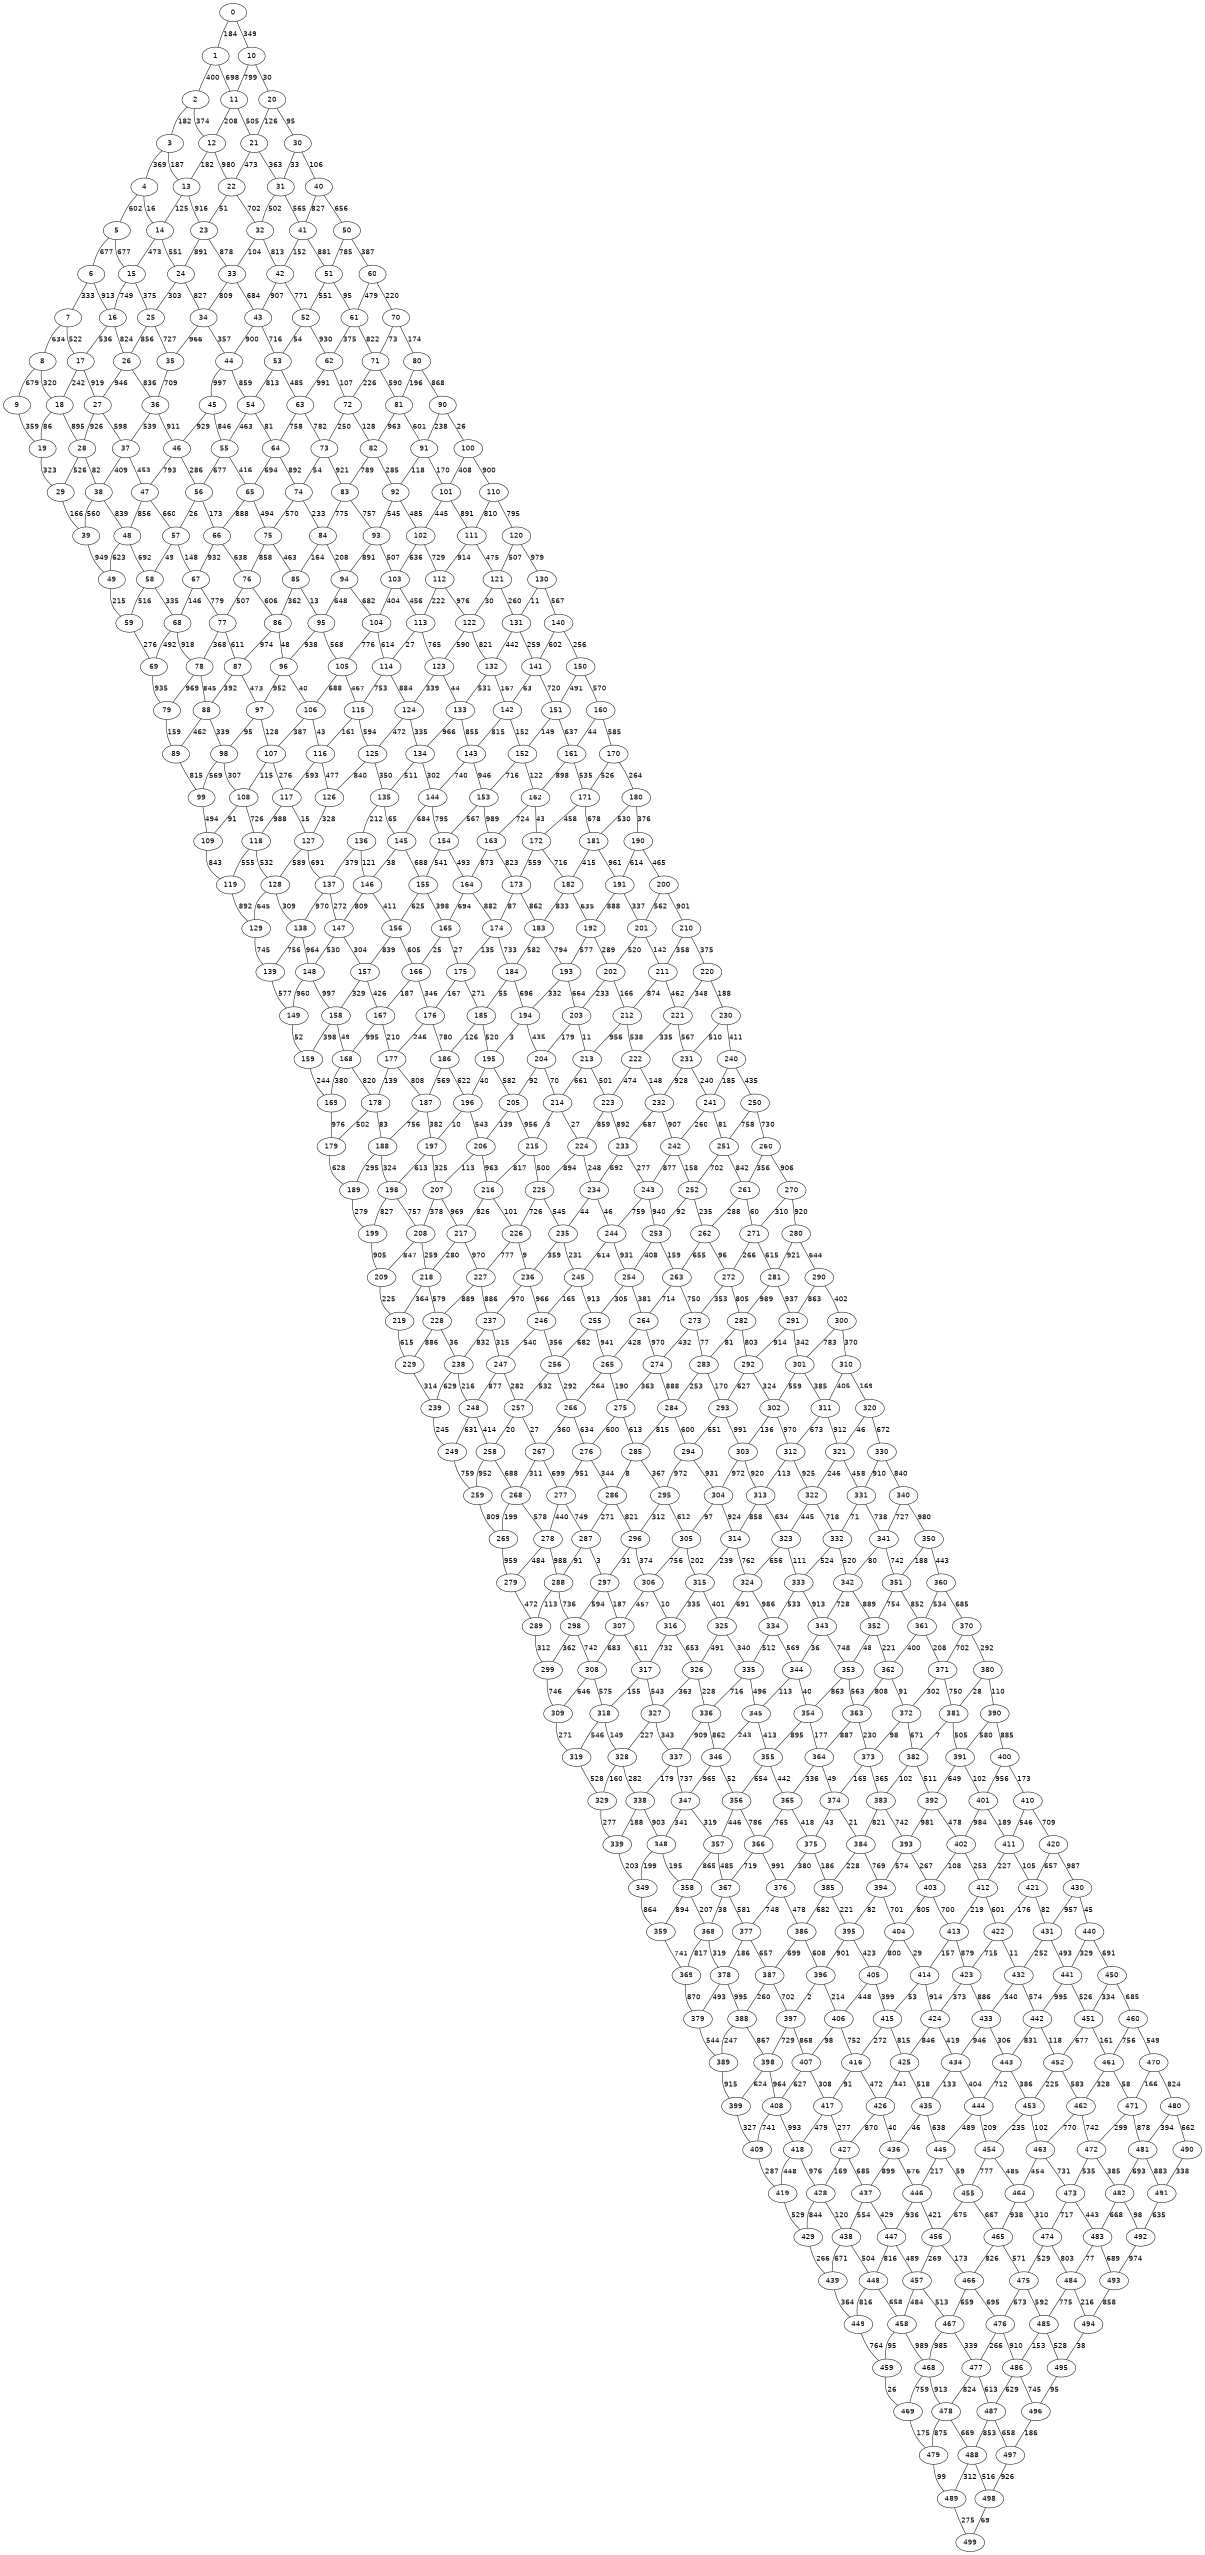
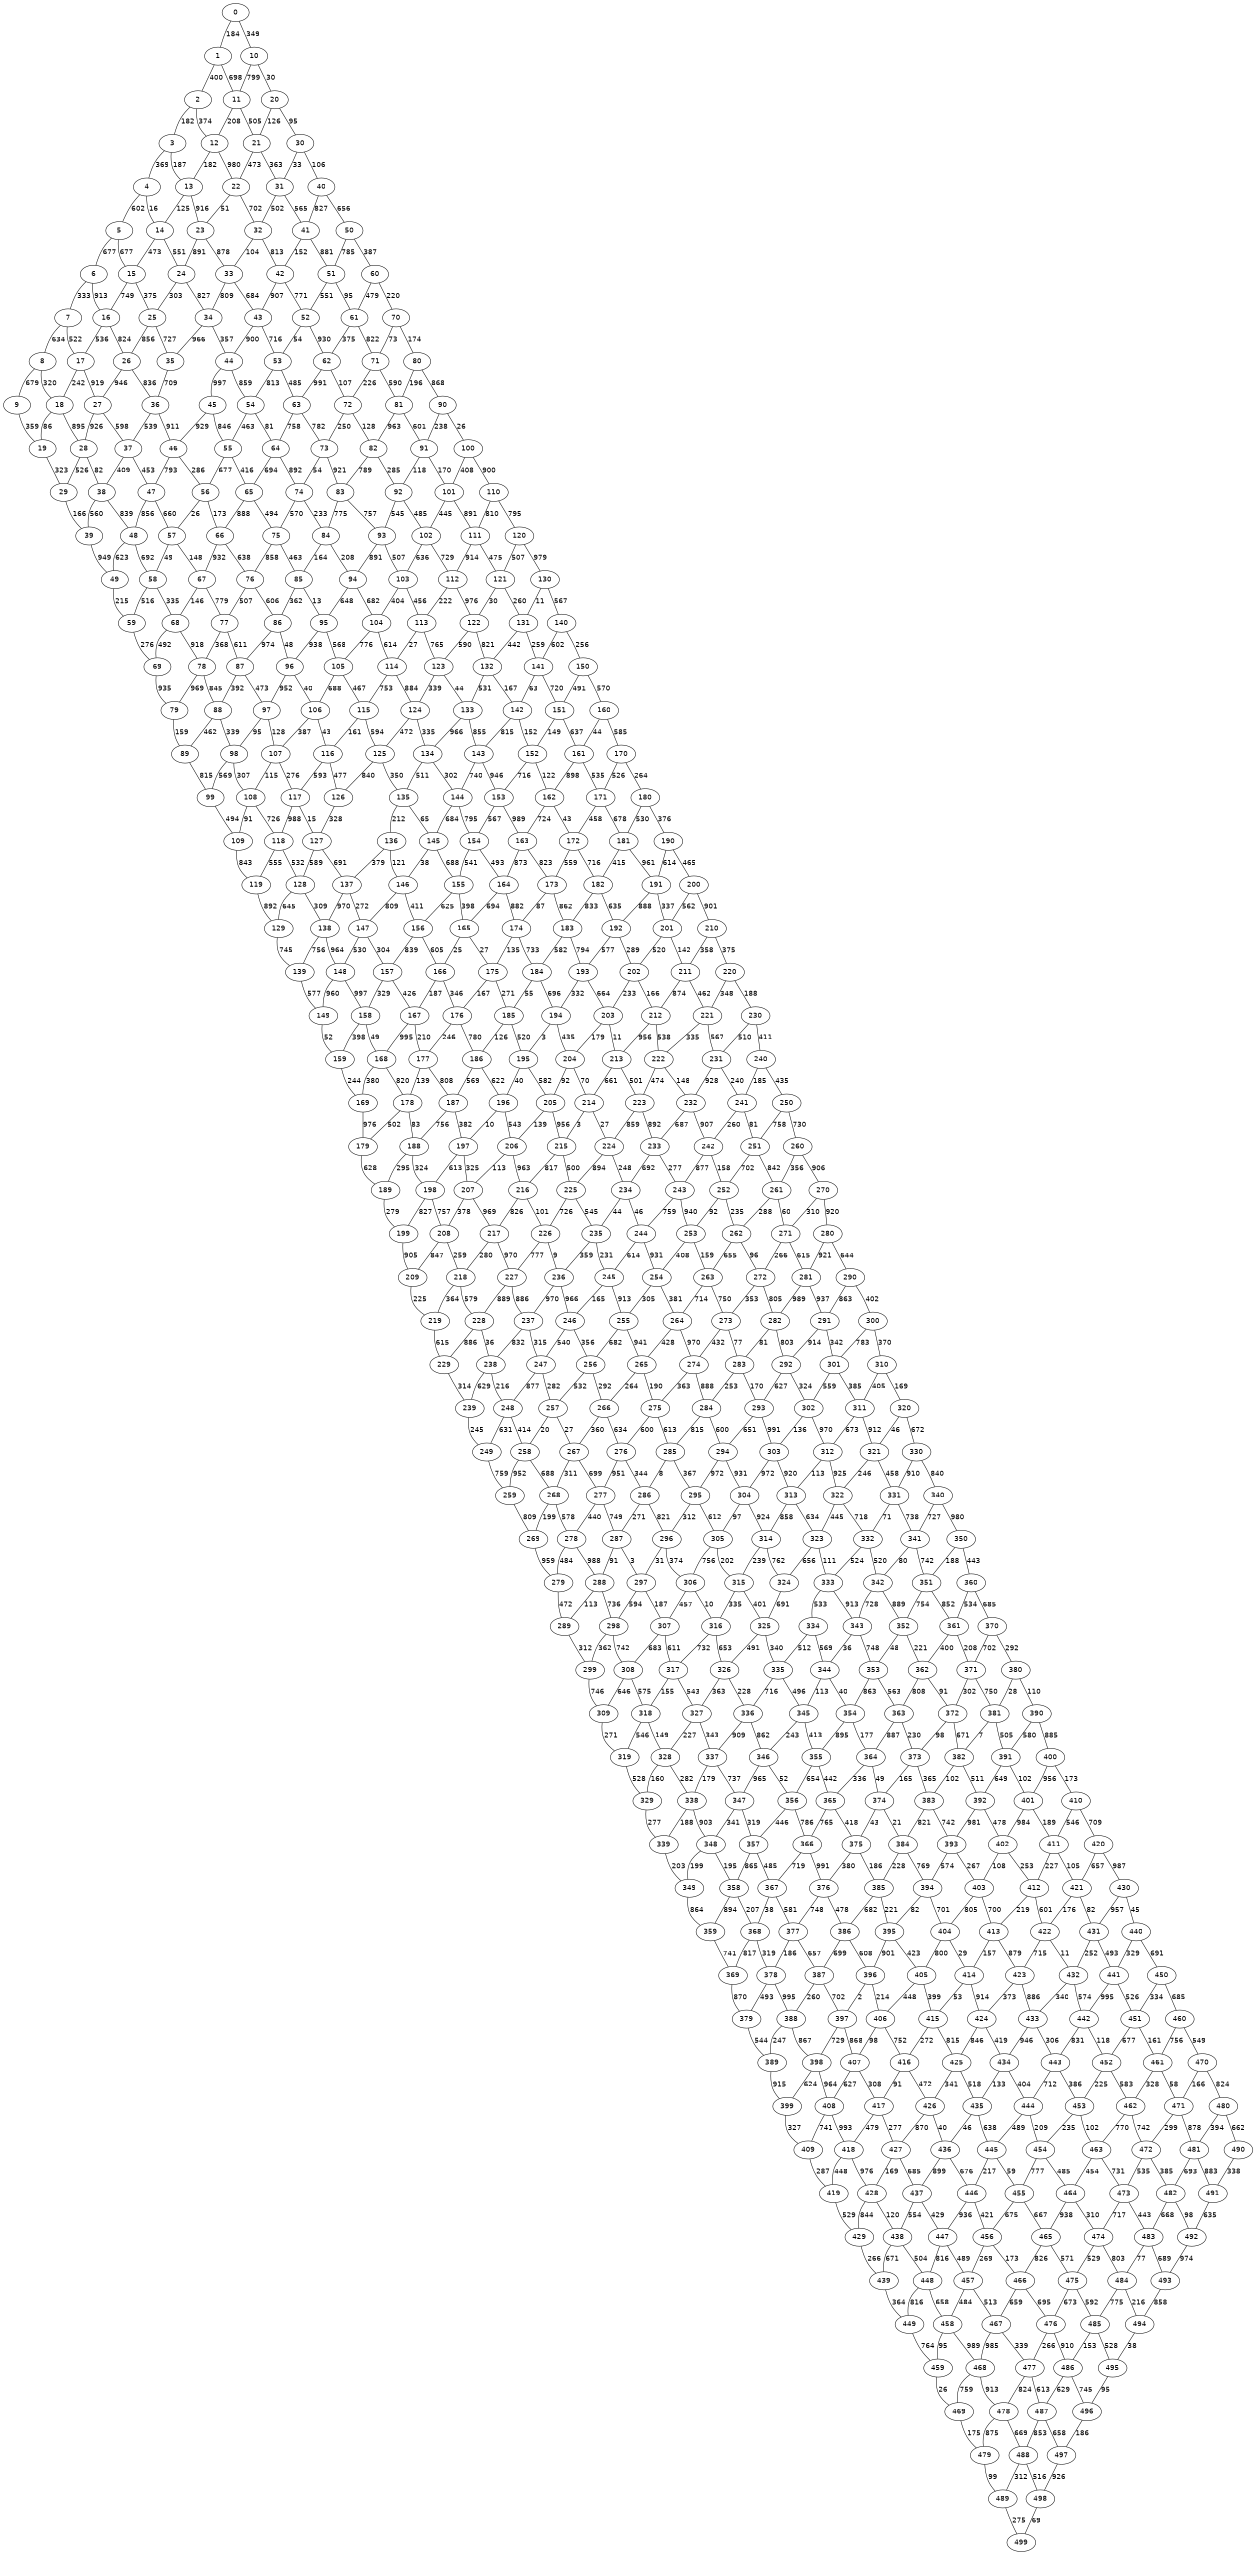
edge "324" -- "334": removed, label "986"
